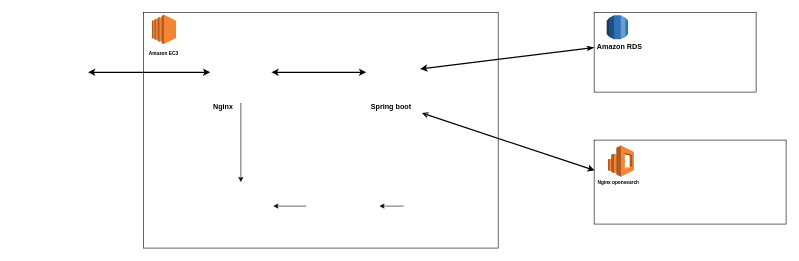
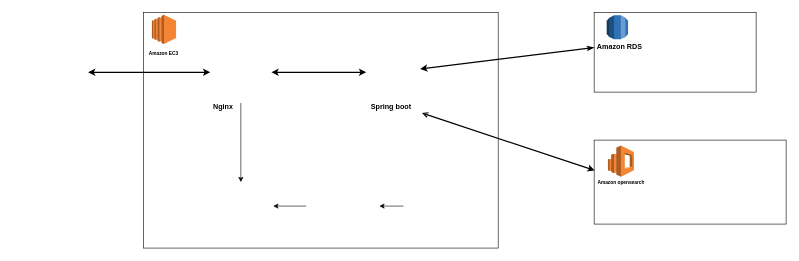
node "Nginx opensearch": label "Nginx opensearch" -> "Amazon opensearch"
